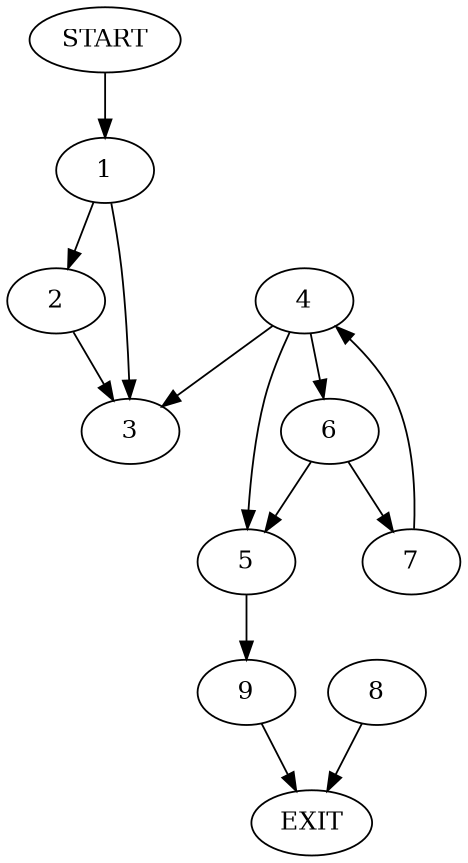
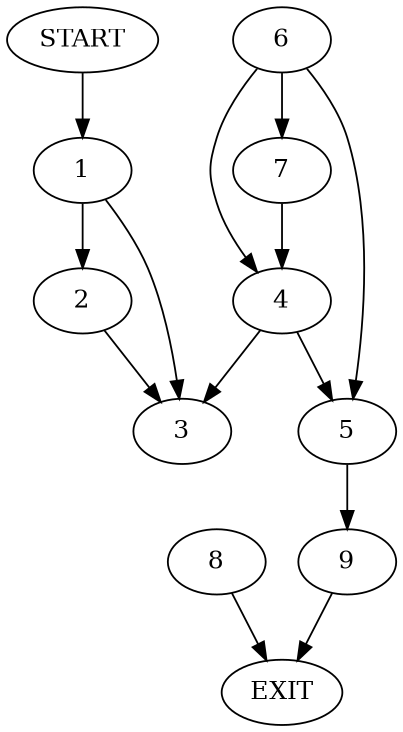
edge "4" -> "6": reversed
